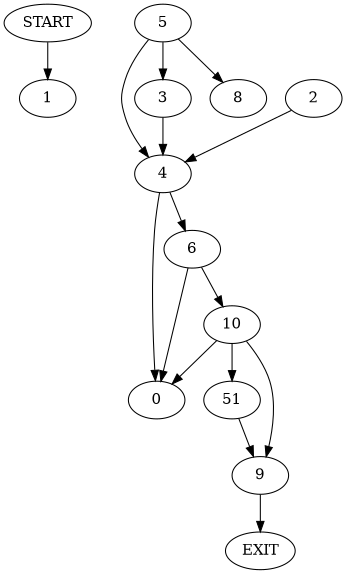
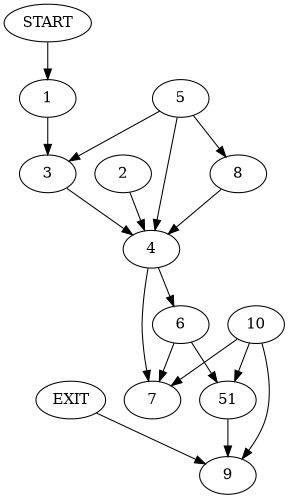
edge "1" -> "3": added
edge "8" -> "4": added
edge "6" -> "10": now "6" -> "51"
node "0": label "0" -> "7"
edge "9" -> "EXIT": reversed
